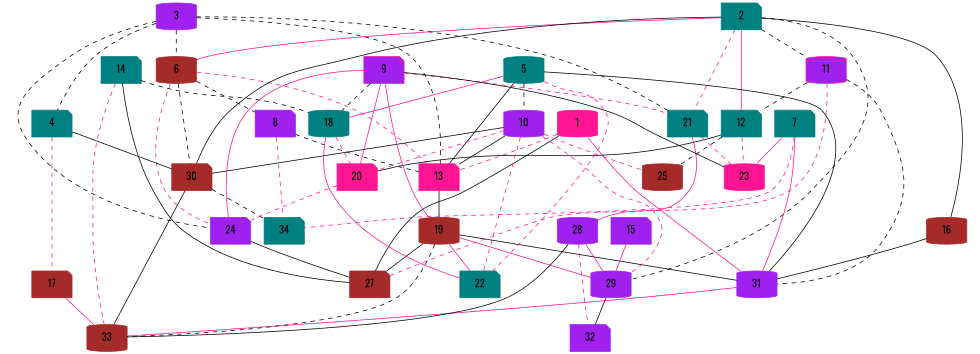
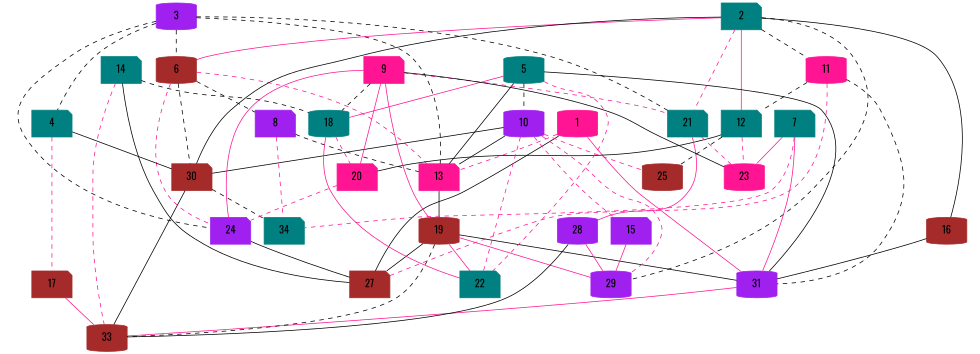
node "9": fillcolor purple -> deeppink
node "11": fillcolor purple -> deeppink
edge "10" -- "20": now "10" -- "15"
node "32": removed
